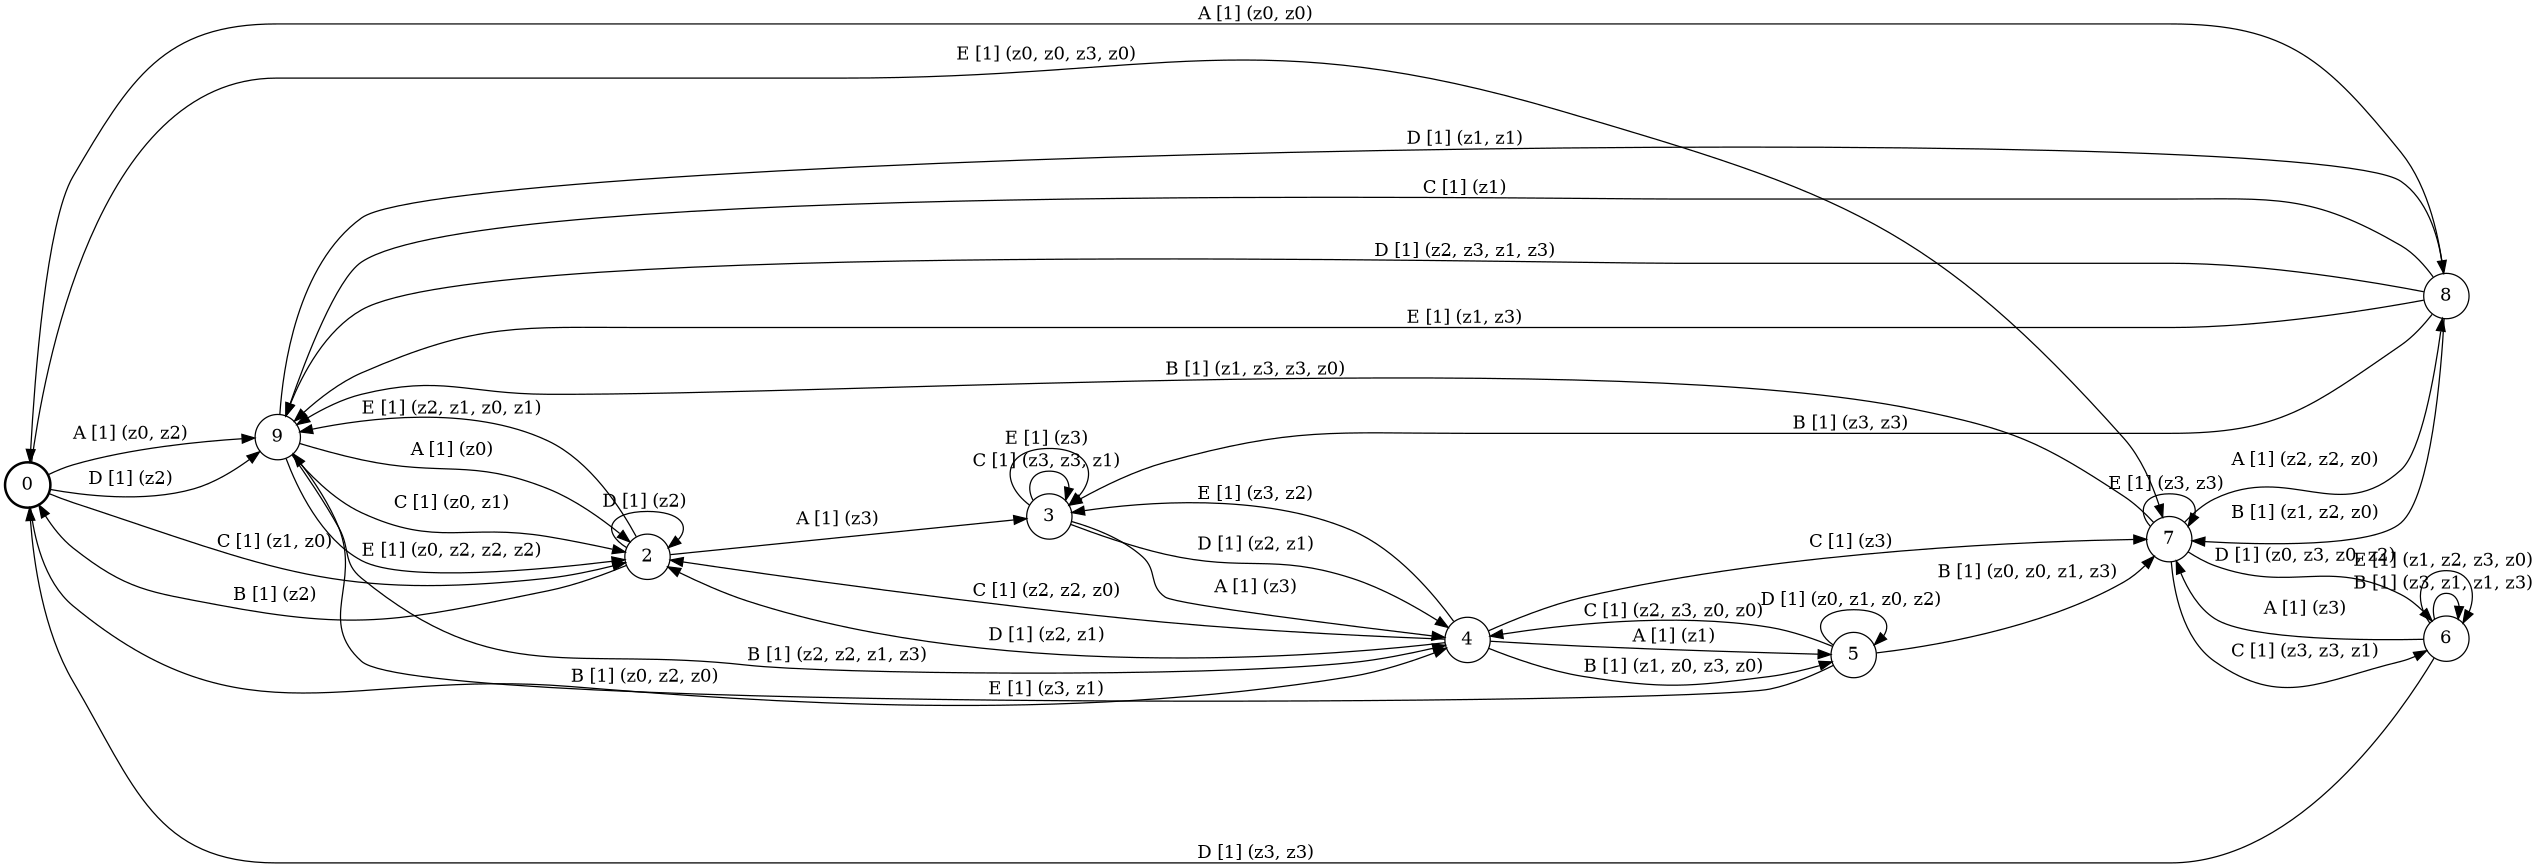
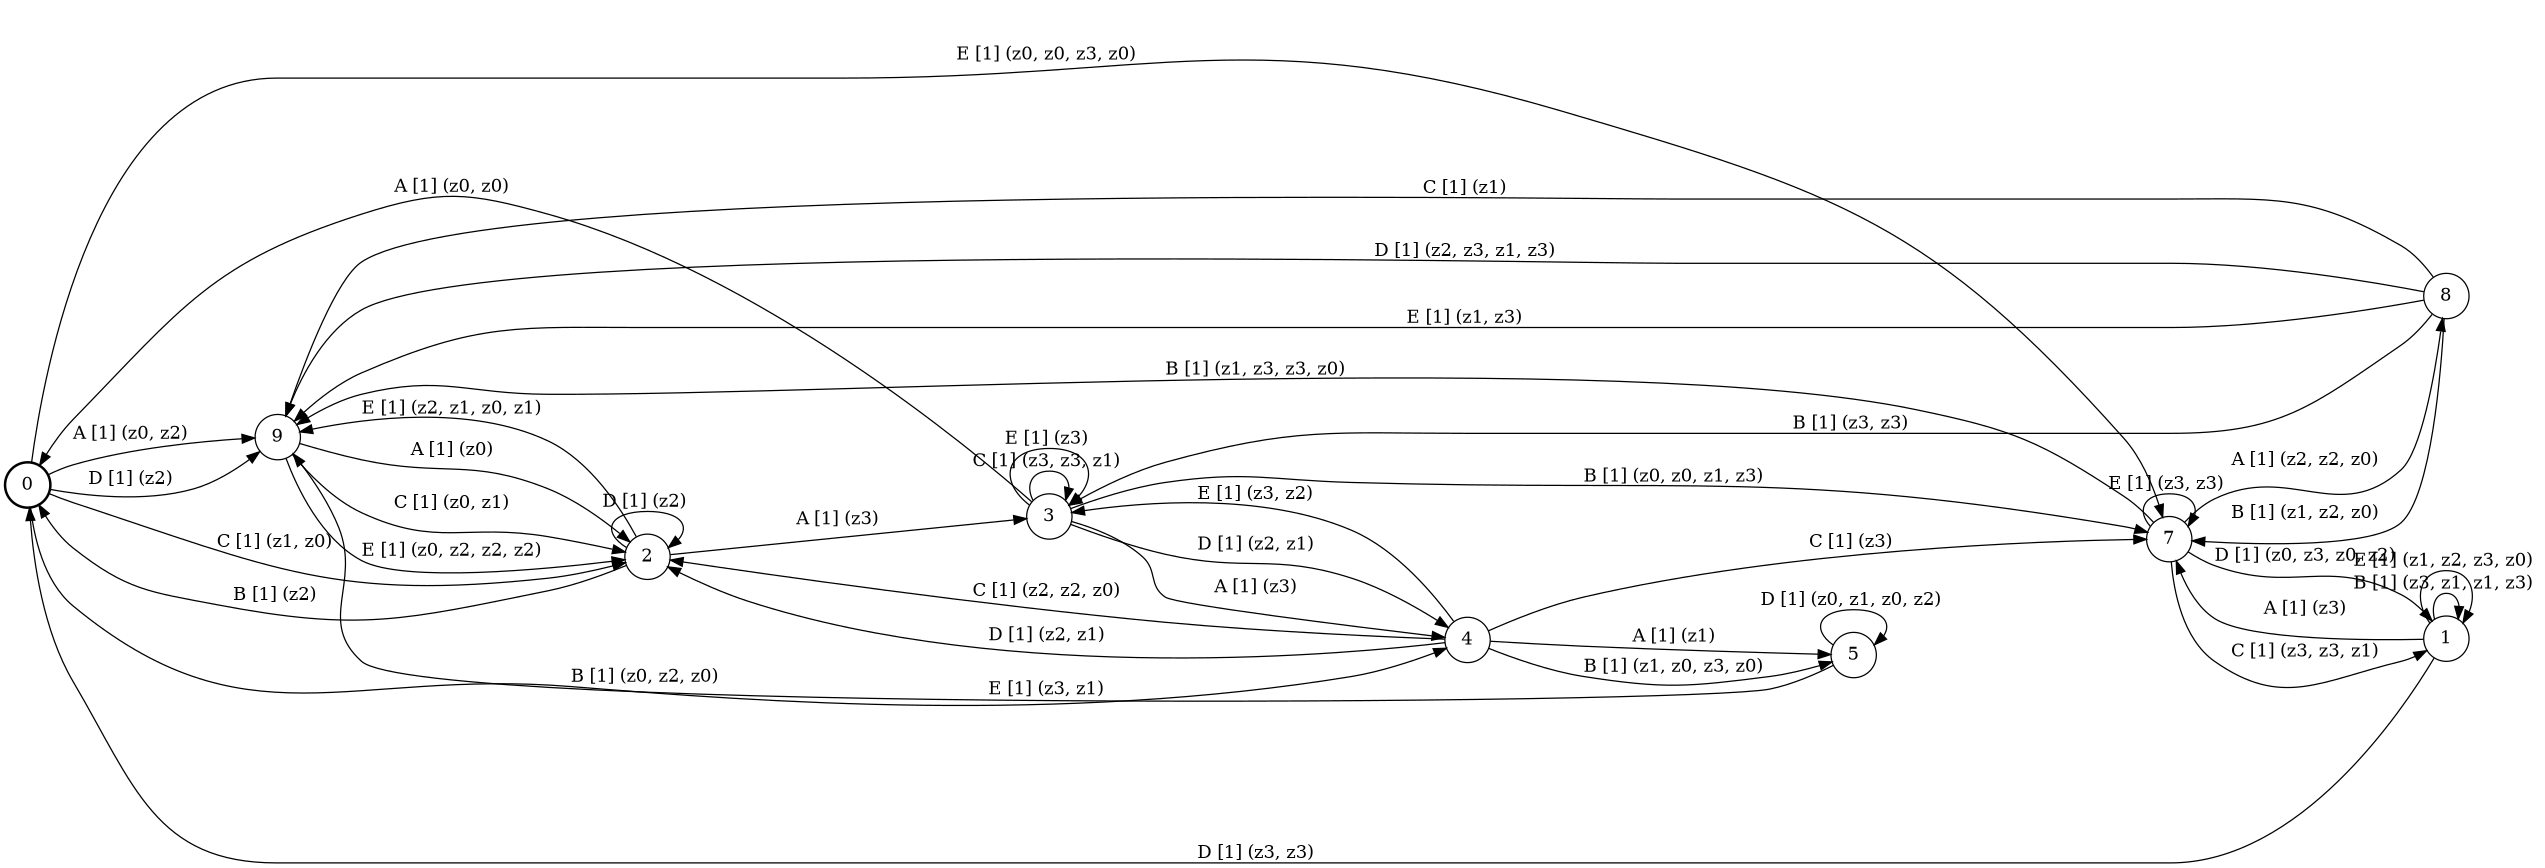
edge "8" -> "0": now "3" -> "0"
edge "9" -> "8": removed, label "D [1] (z1, z1)"
edge "5" -> "4": removed, label "C [1] (z2, z3, z0, z0)"
edge "5" -> "7": now "3" -> "7"
node "6": label "6" -> "1"
edge "9" -> "4": removed, label "B [1] (z2, z2, z1, z3)"
